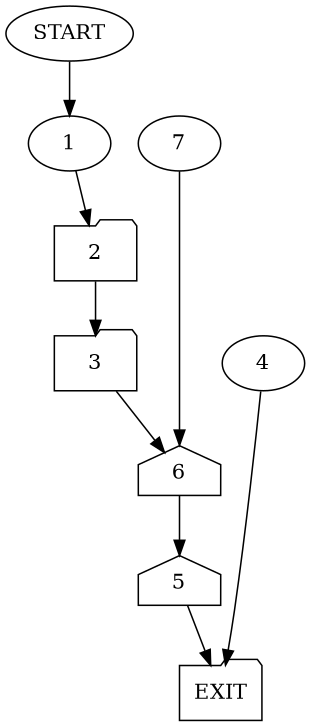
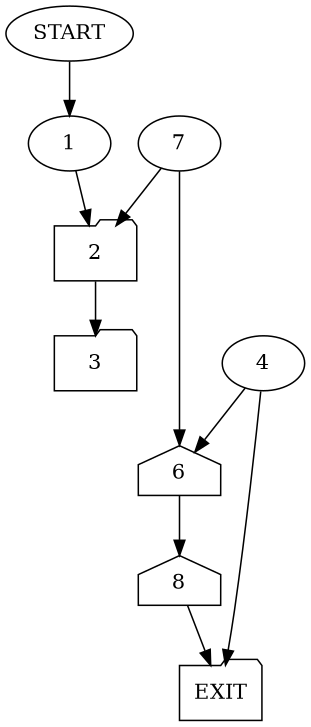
edge "7" -> "2": added
edge "3" -> "6": now "4" -> "6"
node "5": label "5" -> "8"
